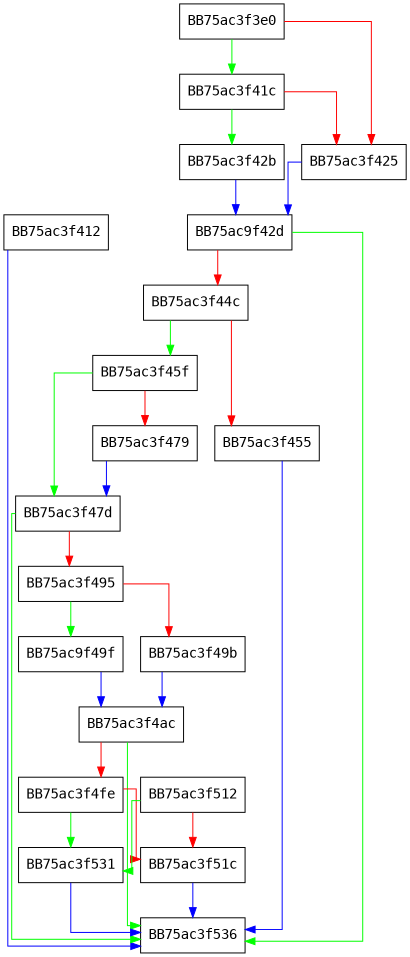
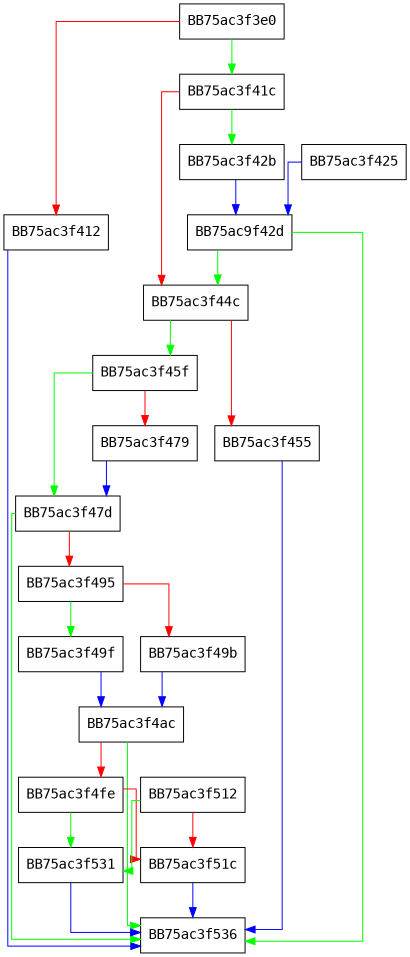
edge "BB75ac3f3e0" -> "BB75ac3f425": now "BB75ac3f3e0" -> "BB75ac3f412"
edge "BB75ac3f41c" -> "BB75ac3f425": now "BB75ac3f41c" -> "BB75ac3f44c"
edge "BB75ac9f42d" -> "BB75ac3f44c": color red -> green
node "BB75ac9f49f": label "BB75ac9f49f" -> "BB75ac3f49f"
